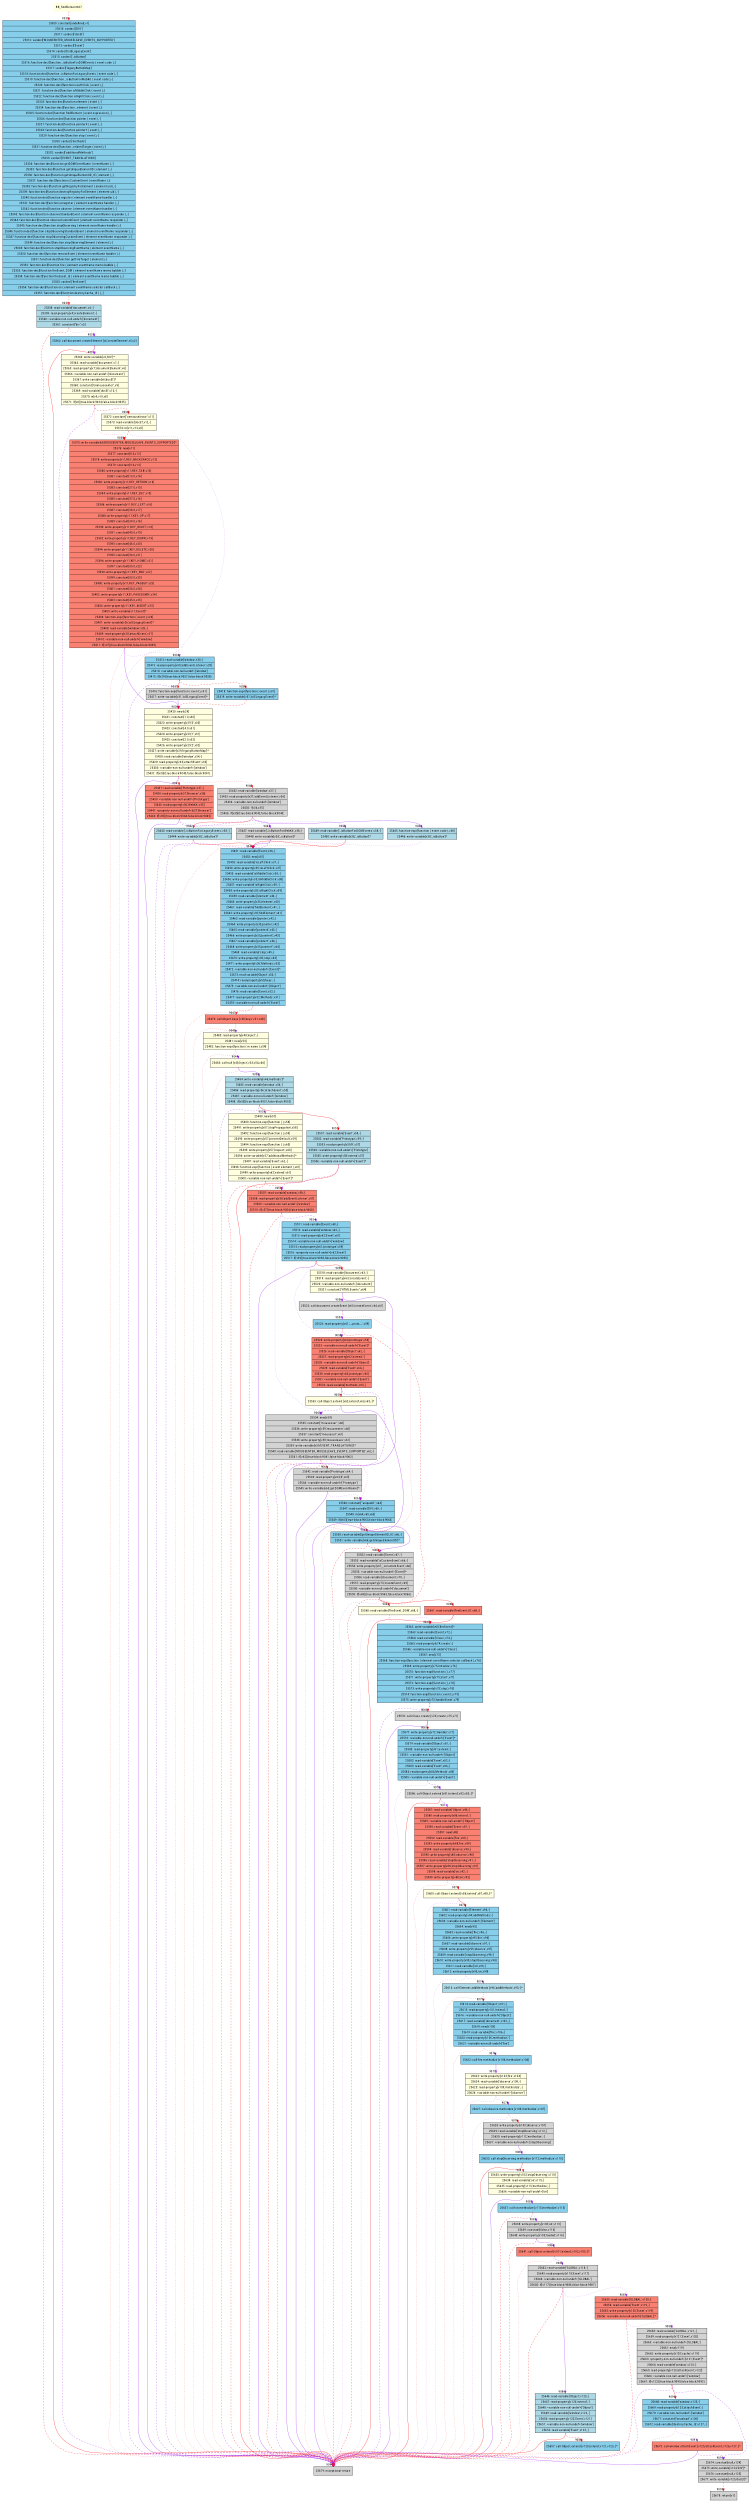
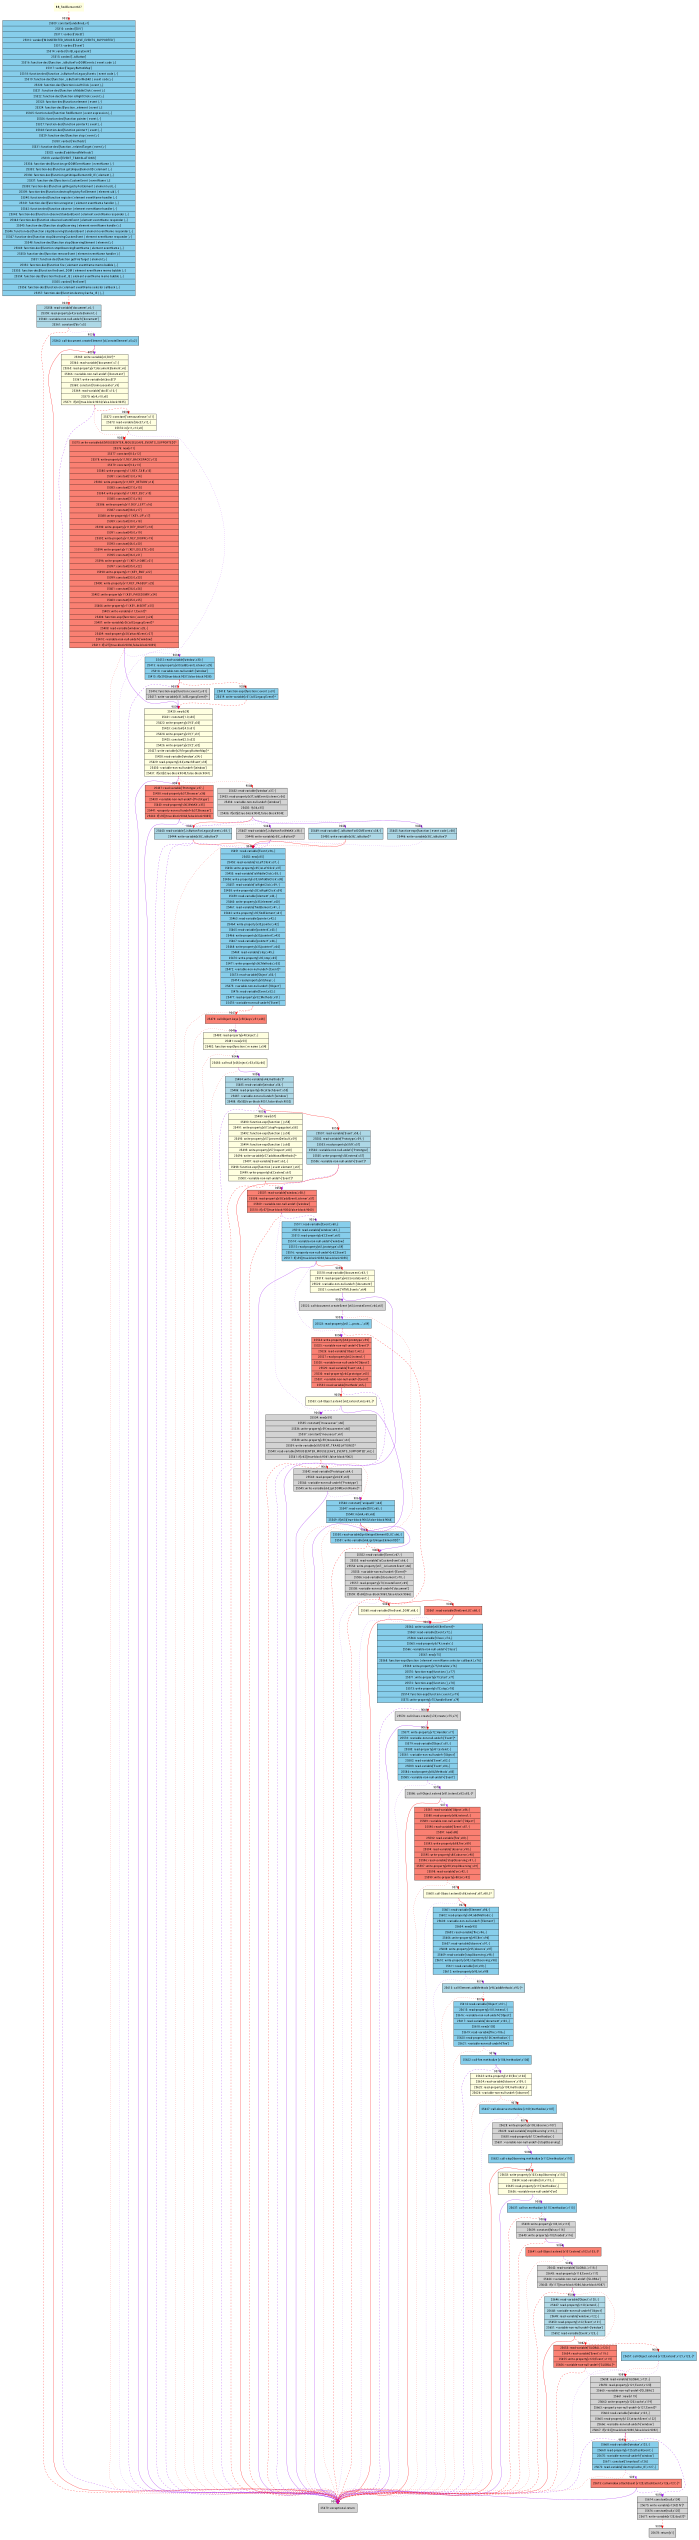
edge "25623: write-property[v103,'fire',v104]" -> "25627: call-observe.methodize [v109,'methodize',v107]": color purple -> red
edge "25642: read-variable['GLOBAL',v118,-]" -> "25653: read-variable['GLOBAL',v120,-]": color purple -> red
edge "25622: call-fire.methodize [v106,'methodize',v104]" -> "25679: exceptional-return": added
edge "25657: call-Object.extend [v120,'extend',v121,v123,-]*" -> "25658: read-variable['GLOBAL',v121,-]": added
